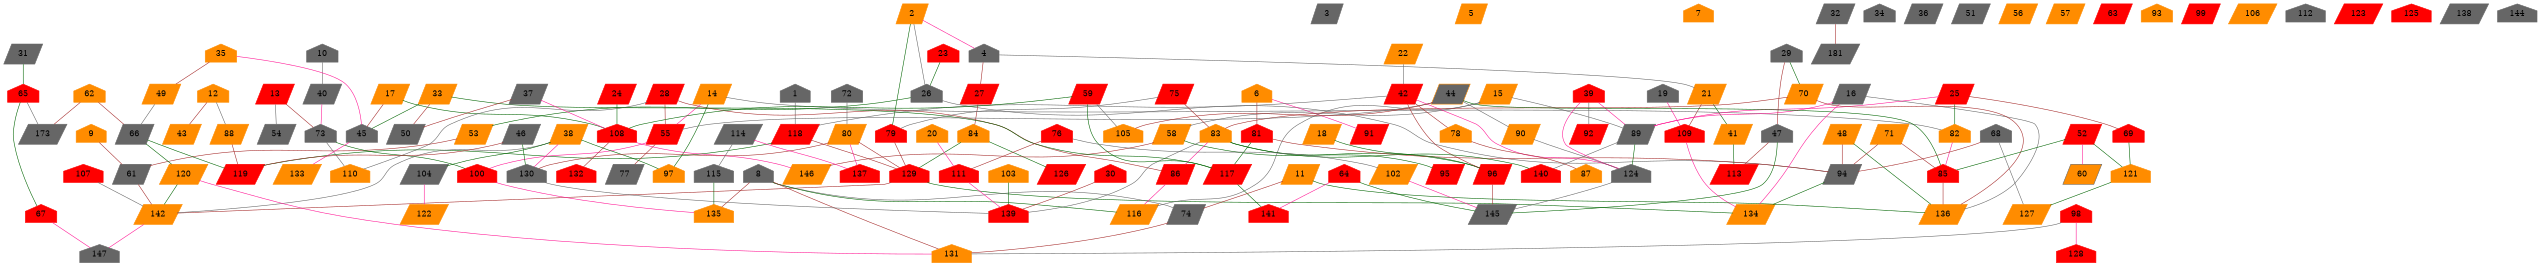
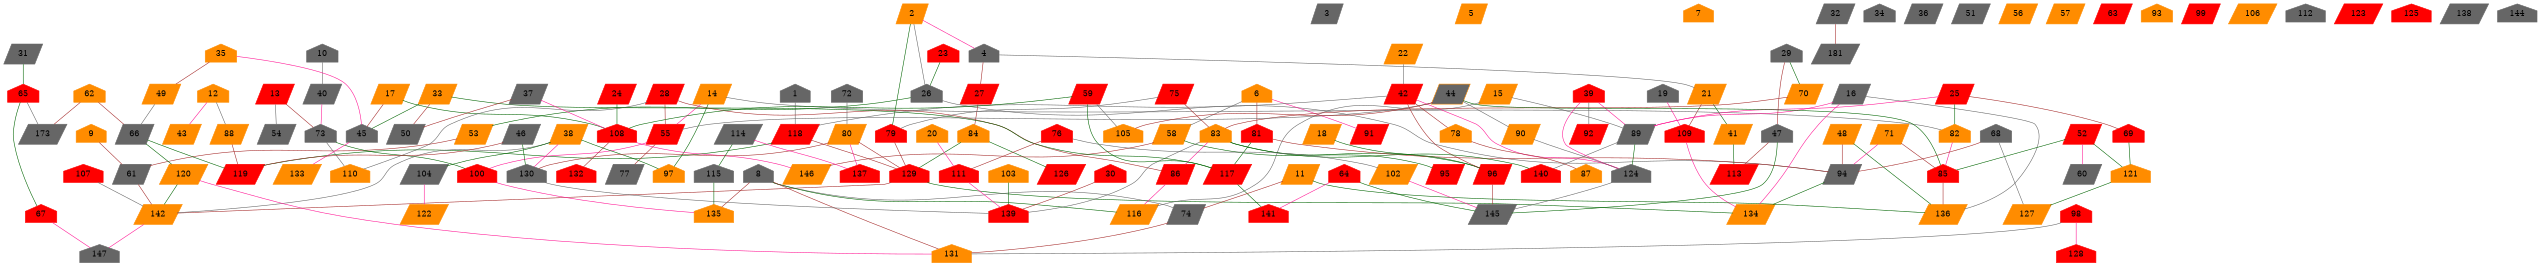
edge "12" -- "43": color brown -> deeppink
edge "15" -- "58": now "6" -- "58"
edge "70" -- "136": removed
edge "71" -- "94": color brown -> deeppink
edge "114" -- "115": color gray40 -> darkgreen
node "60": fillcolor darkorange -> gray40
